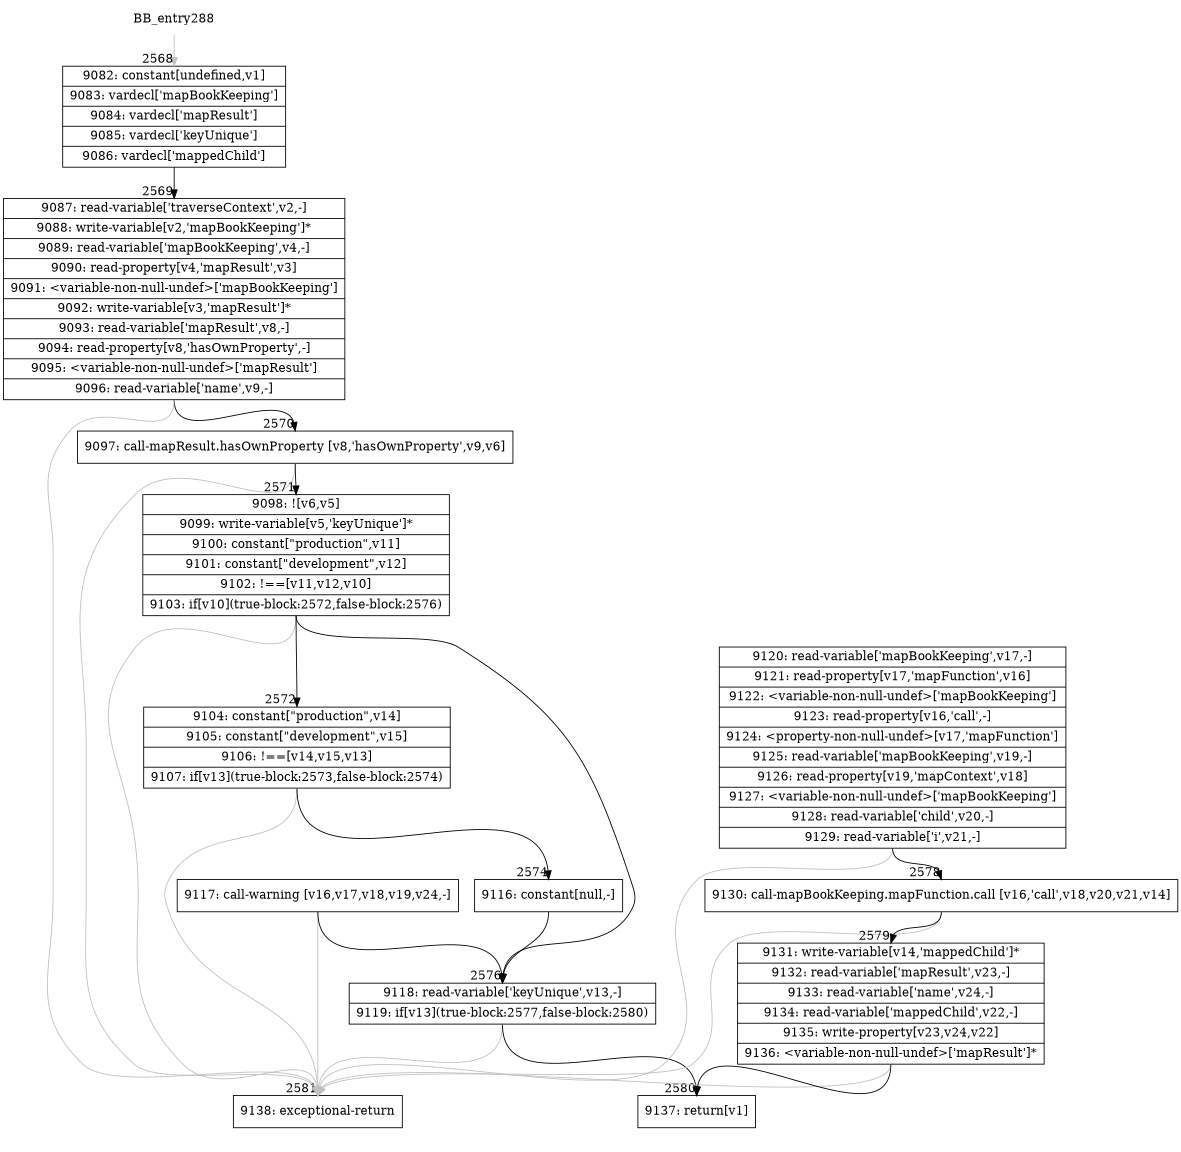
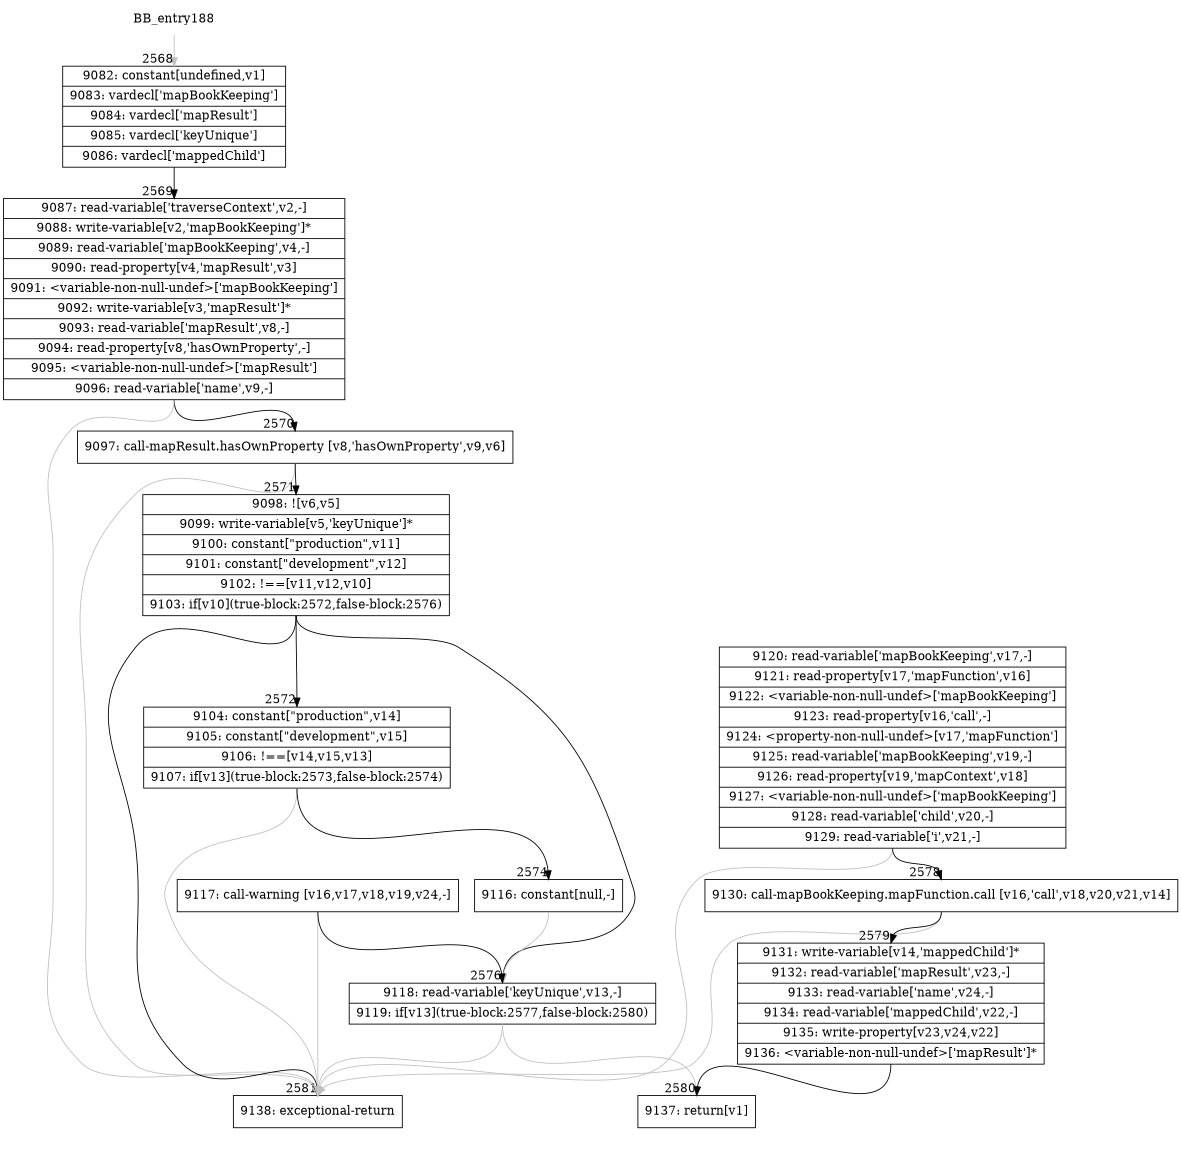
node "BB_entry288": label "BB_entry288" -> "BB_entry188"
edge "9098: ![v6,v5]" -> "9138: exceptional-return": color gray -> black
edge "9116: constant[null,-]" -> "9118: read-variable['keyUnique',v13,-]": color black -> gray
edge "9118: read-variable['keyUnique',v13,-]" -> "9137: return[v1]": color black -> gray
edge "9131: write-variable[v14,'mappedChild']*" -> "9138: exceptional-return": removed
